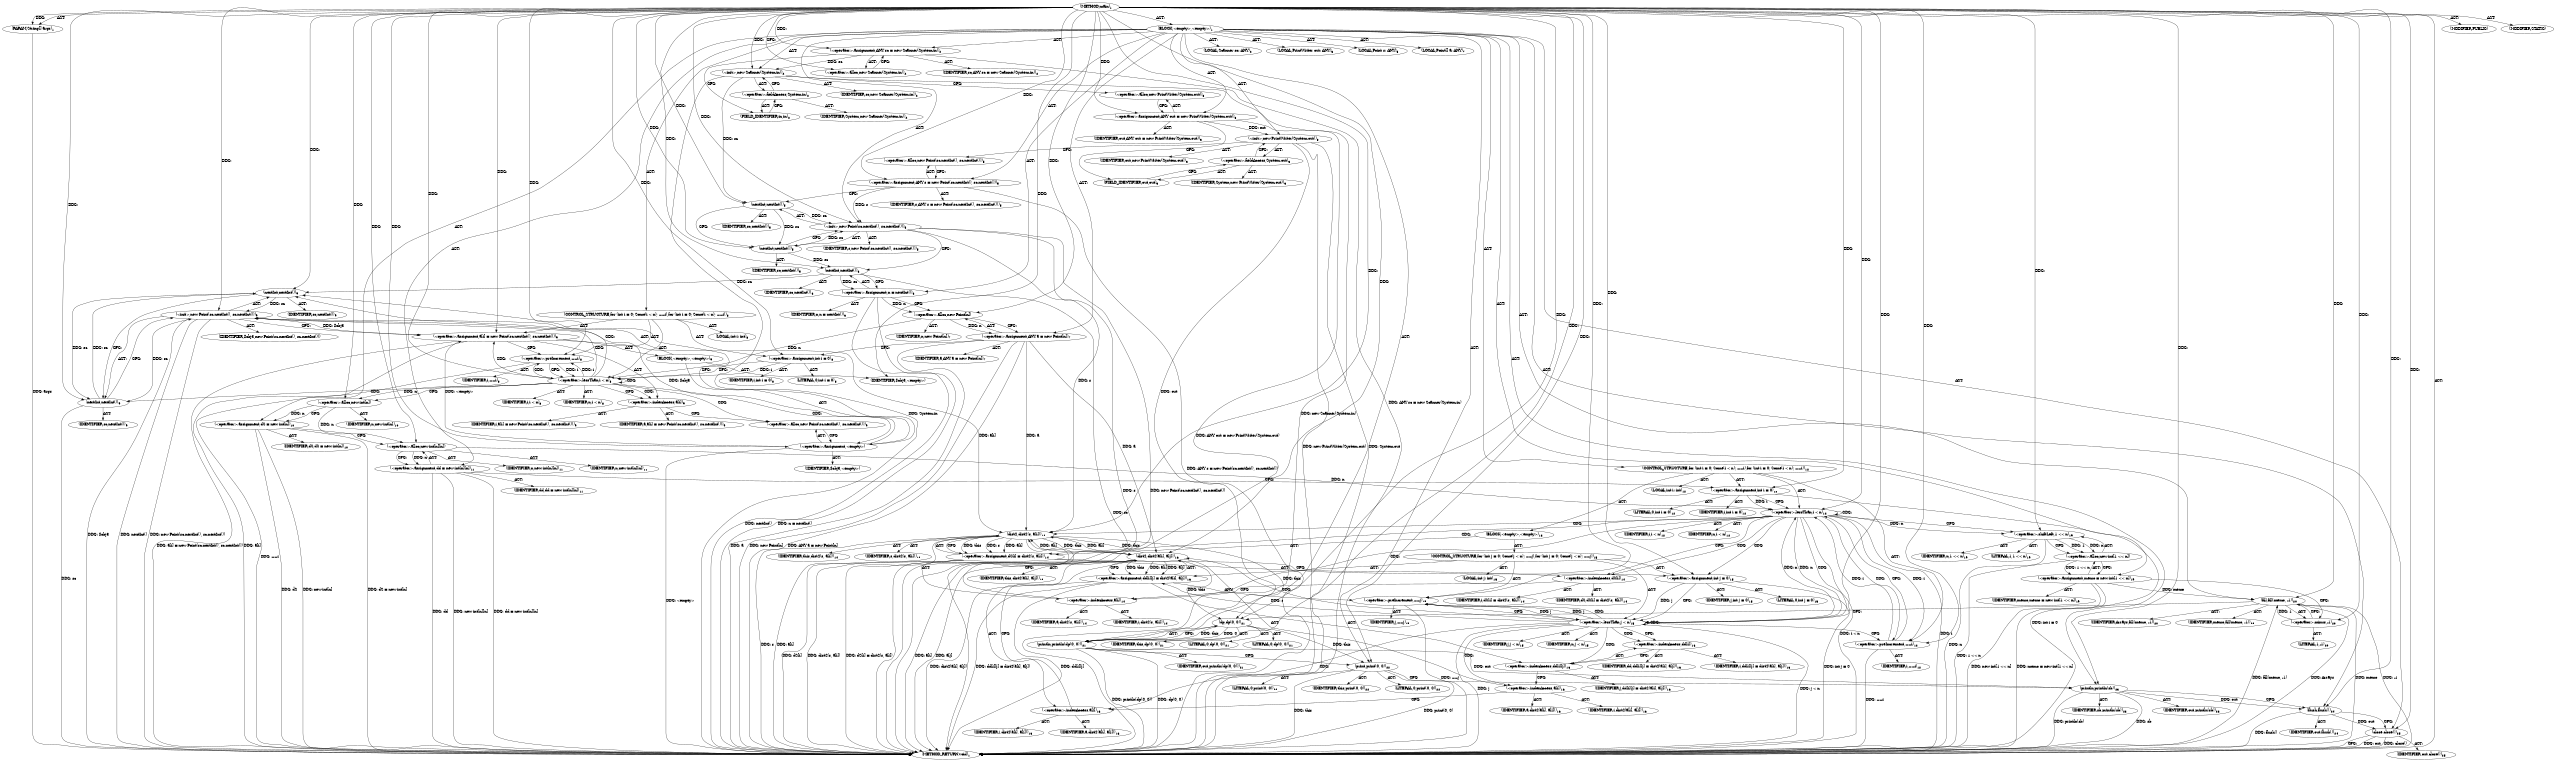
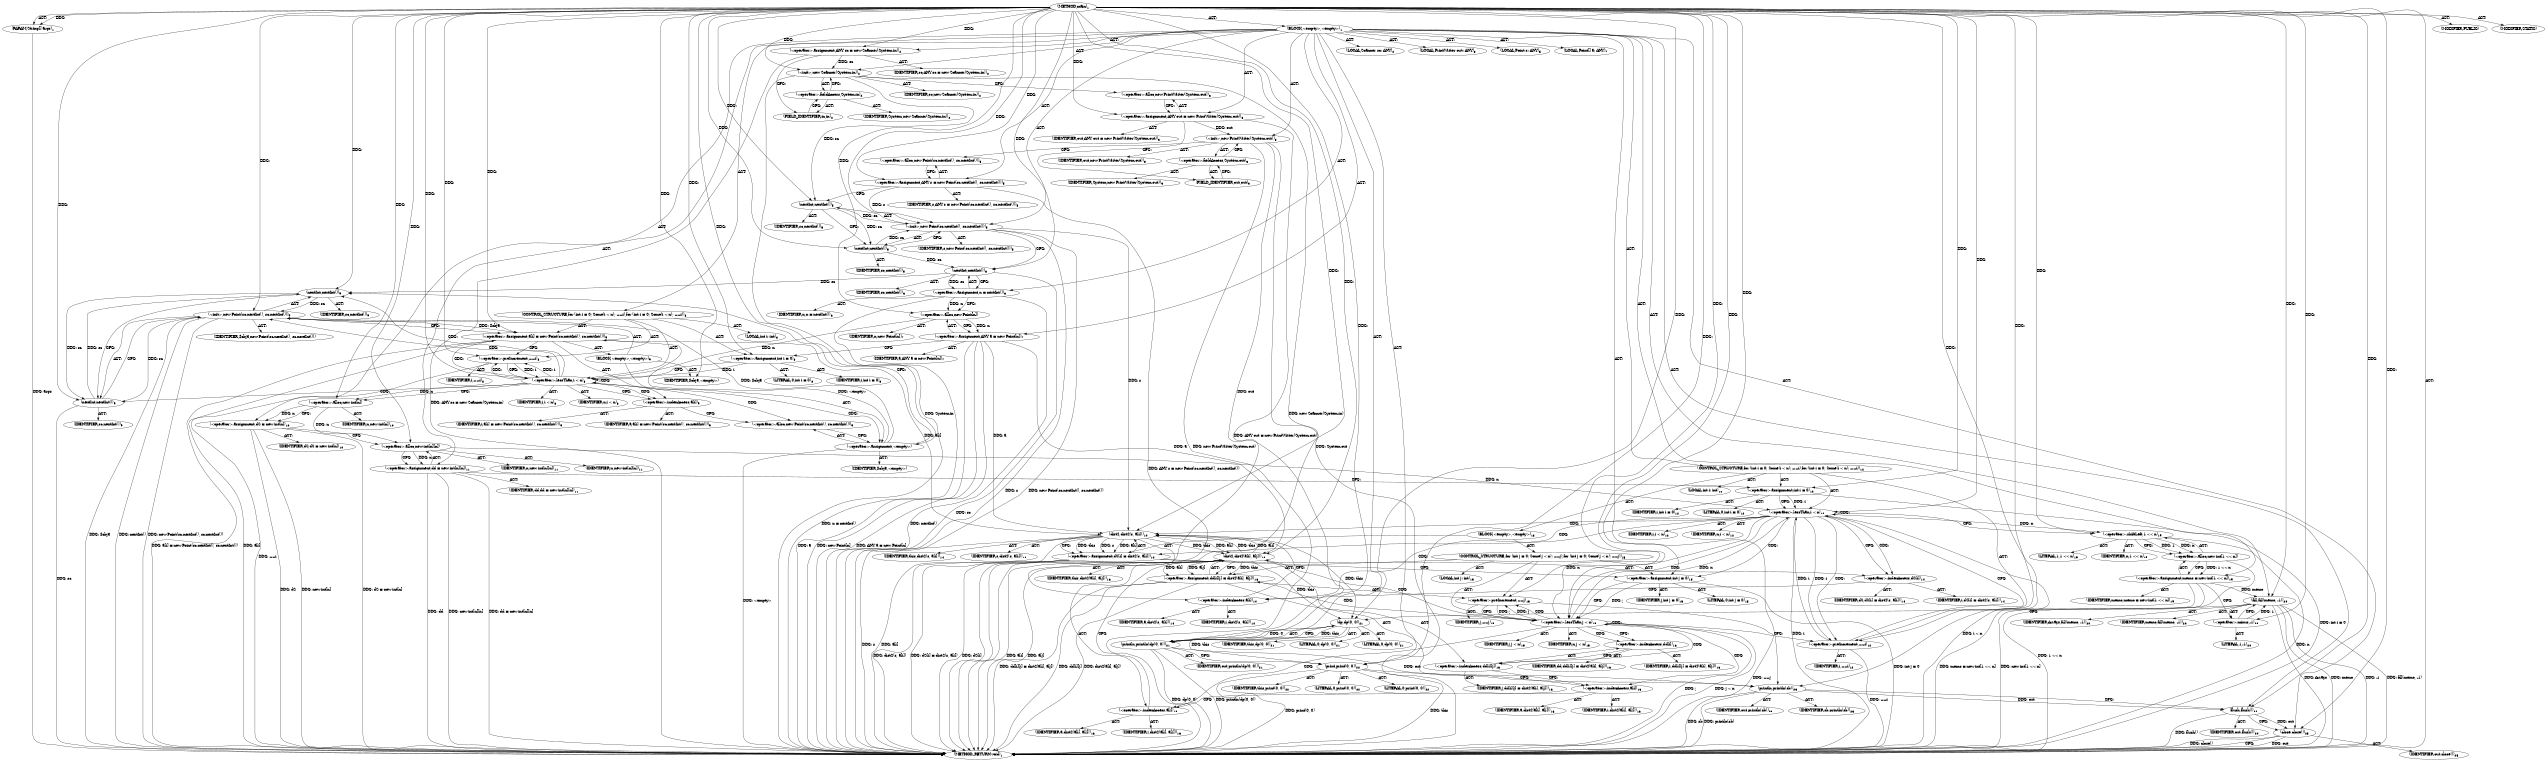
node "(<operator>.alloc,new Scanner(System.in))": removed
edge "(<operator>.lessThan,j < n)" -> "(<operator>.assignment,dd[i][j] = dist2(a[i], a[j]))": label "DDG: s" -> "CDG: "
